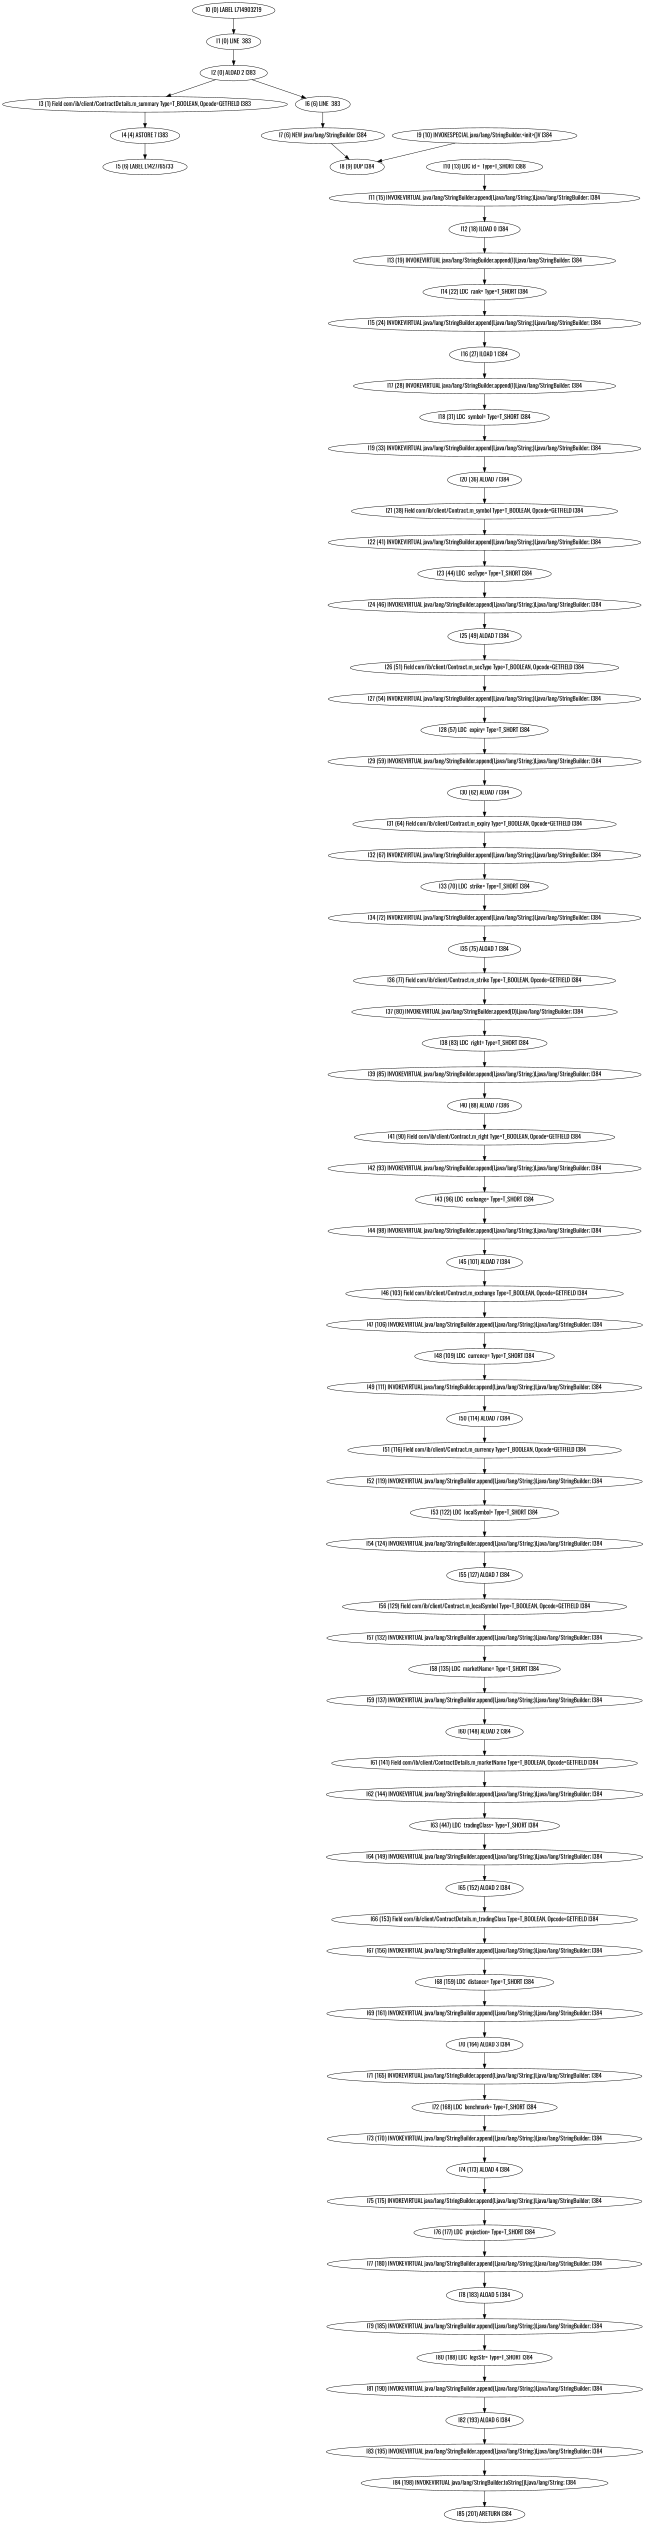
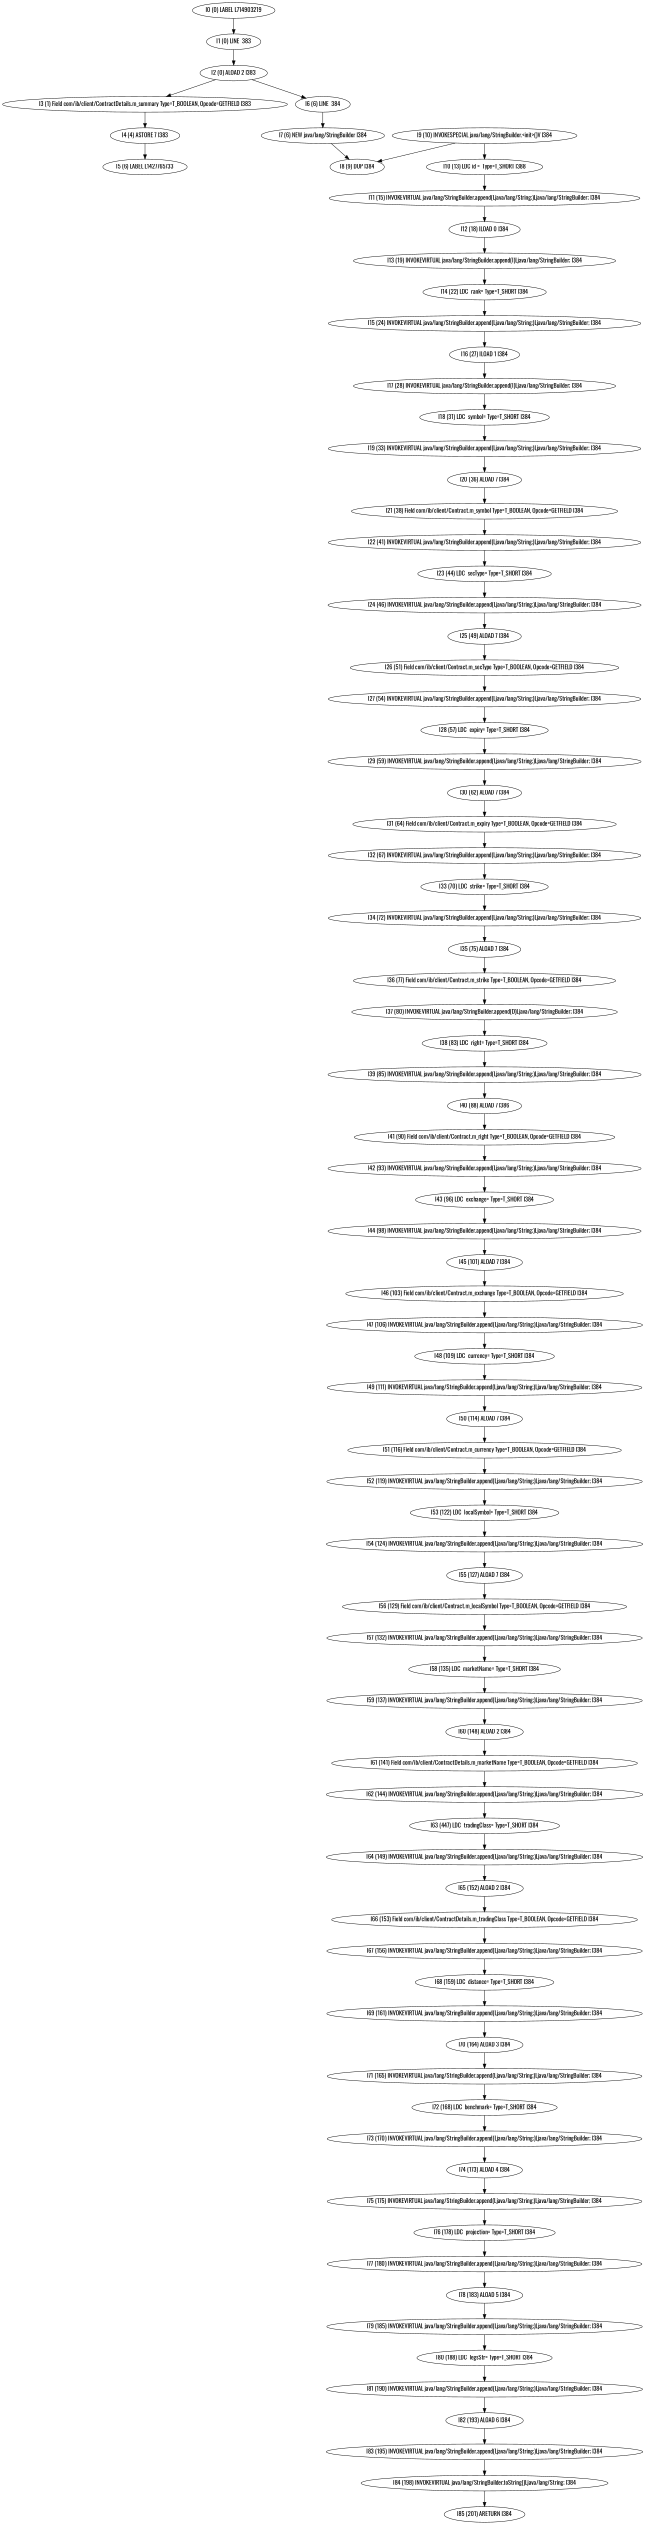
node "I6 (6) LINE  383": label "I6 (6) LINE  383" -> "I6 (6) LINE  384"
edge "I9 (10) INVOKESPECIAL java/lang/StringBuilder.<init>()V l384" -> "I10 (13) LDC id =  Type=T_SHORT l388": added
node "I76 (177) LDC  projection= Type=T_SHORT l384": label "I76 (177) LDC  projection= Type=T_SHORT l384" -> "I76 (178) LDC  projection= Type=T_SHORT l384"
